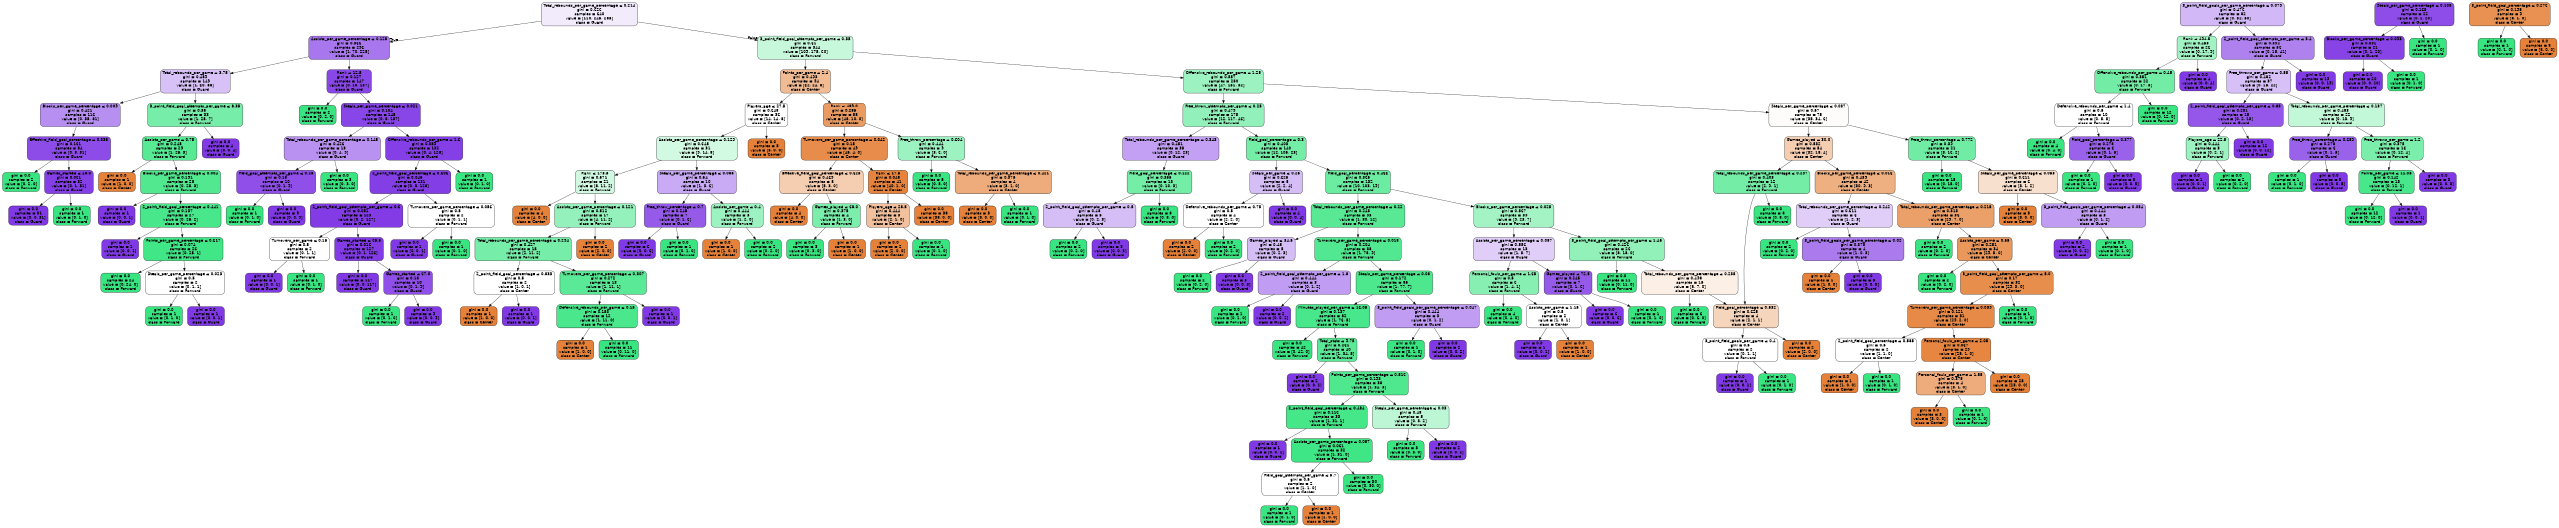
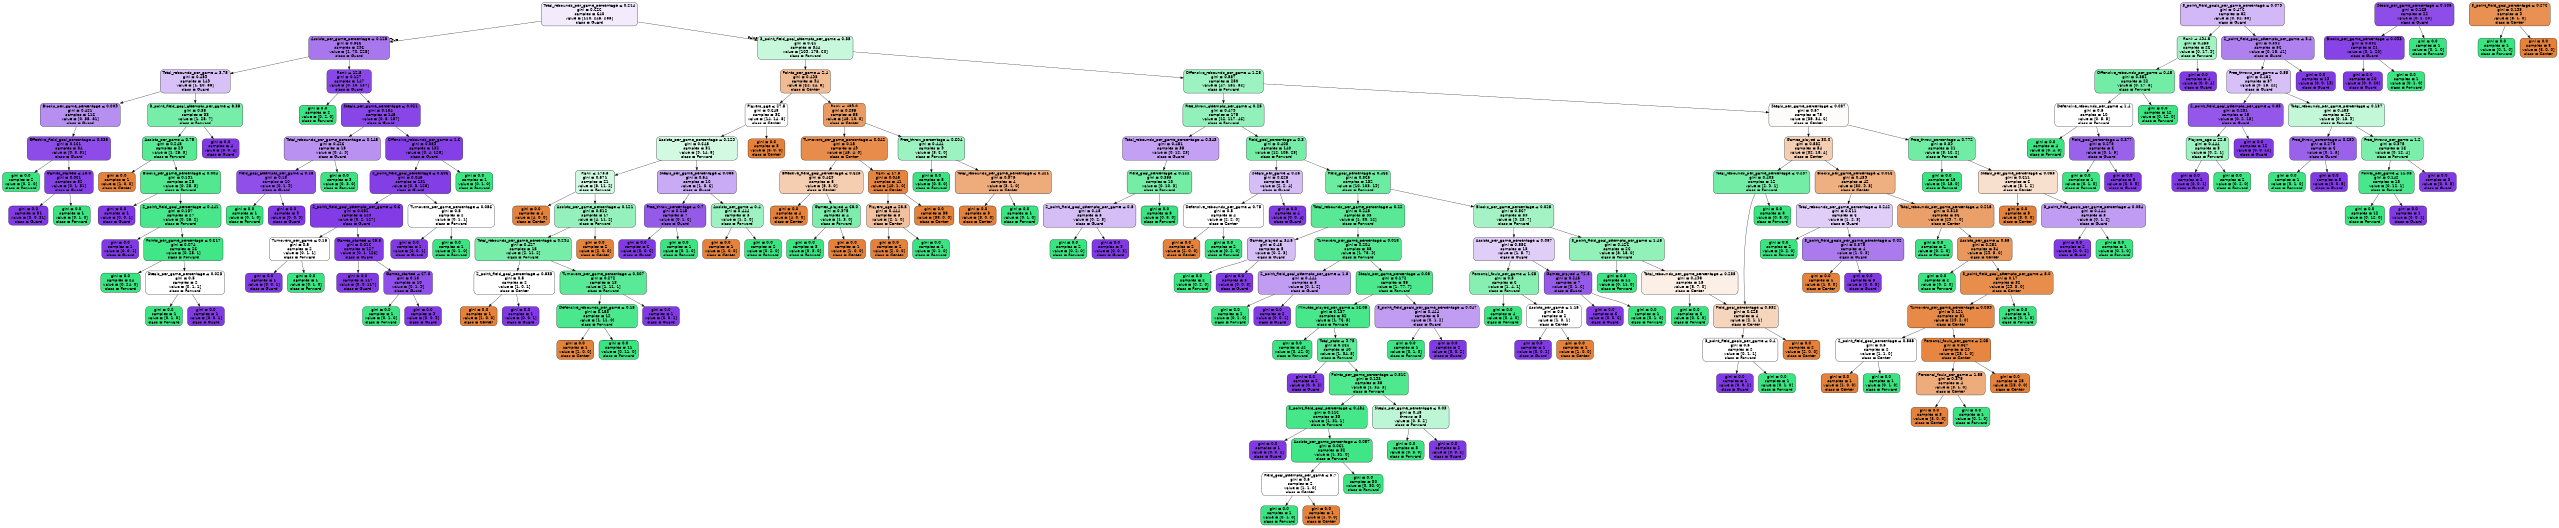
node "Steals_per_game_percentage ≤ 0.03": text "samples = 5" -> "throws = 5"
